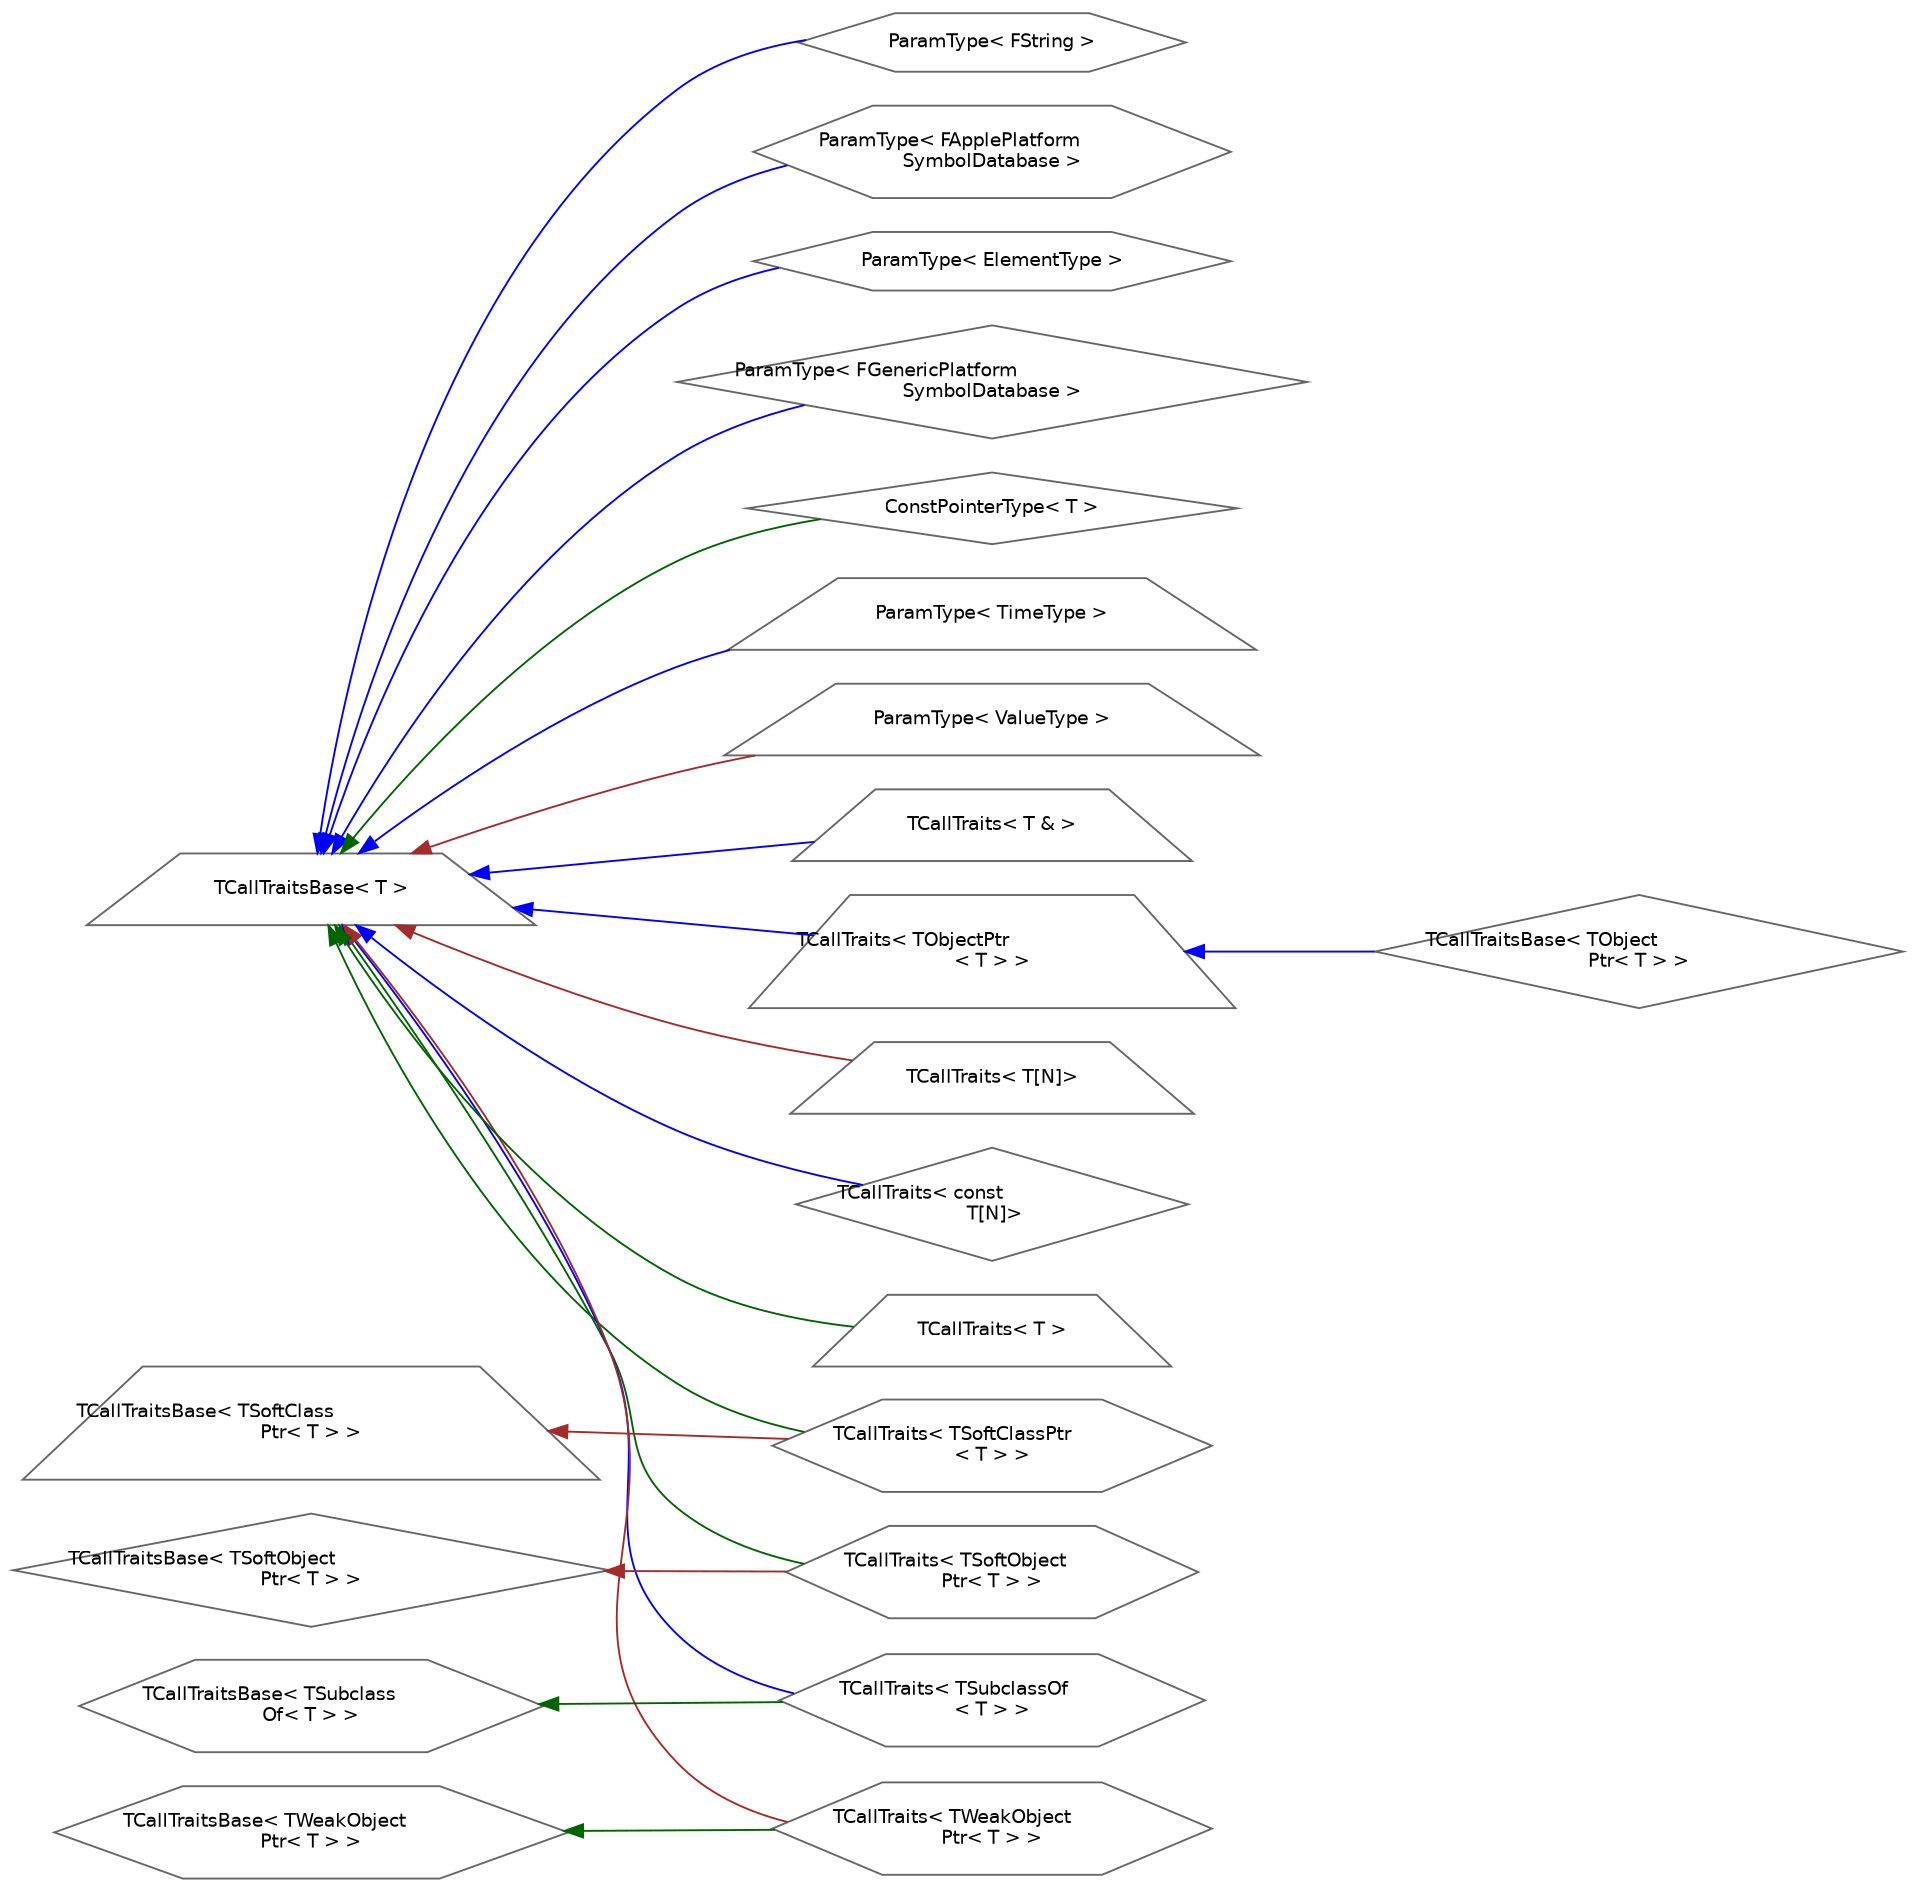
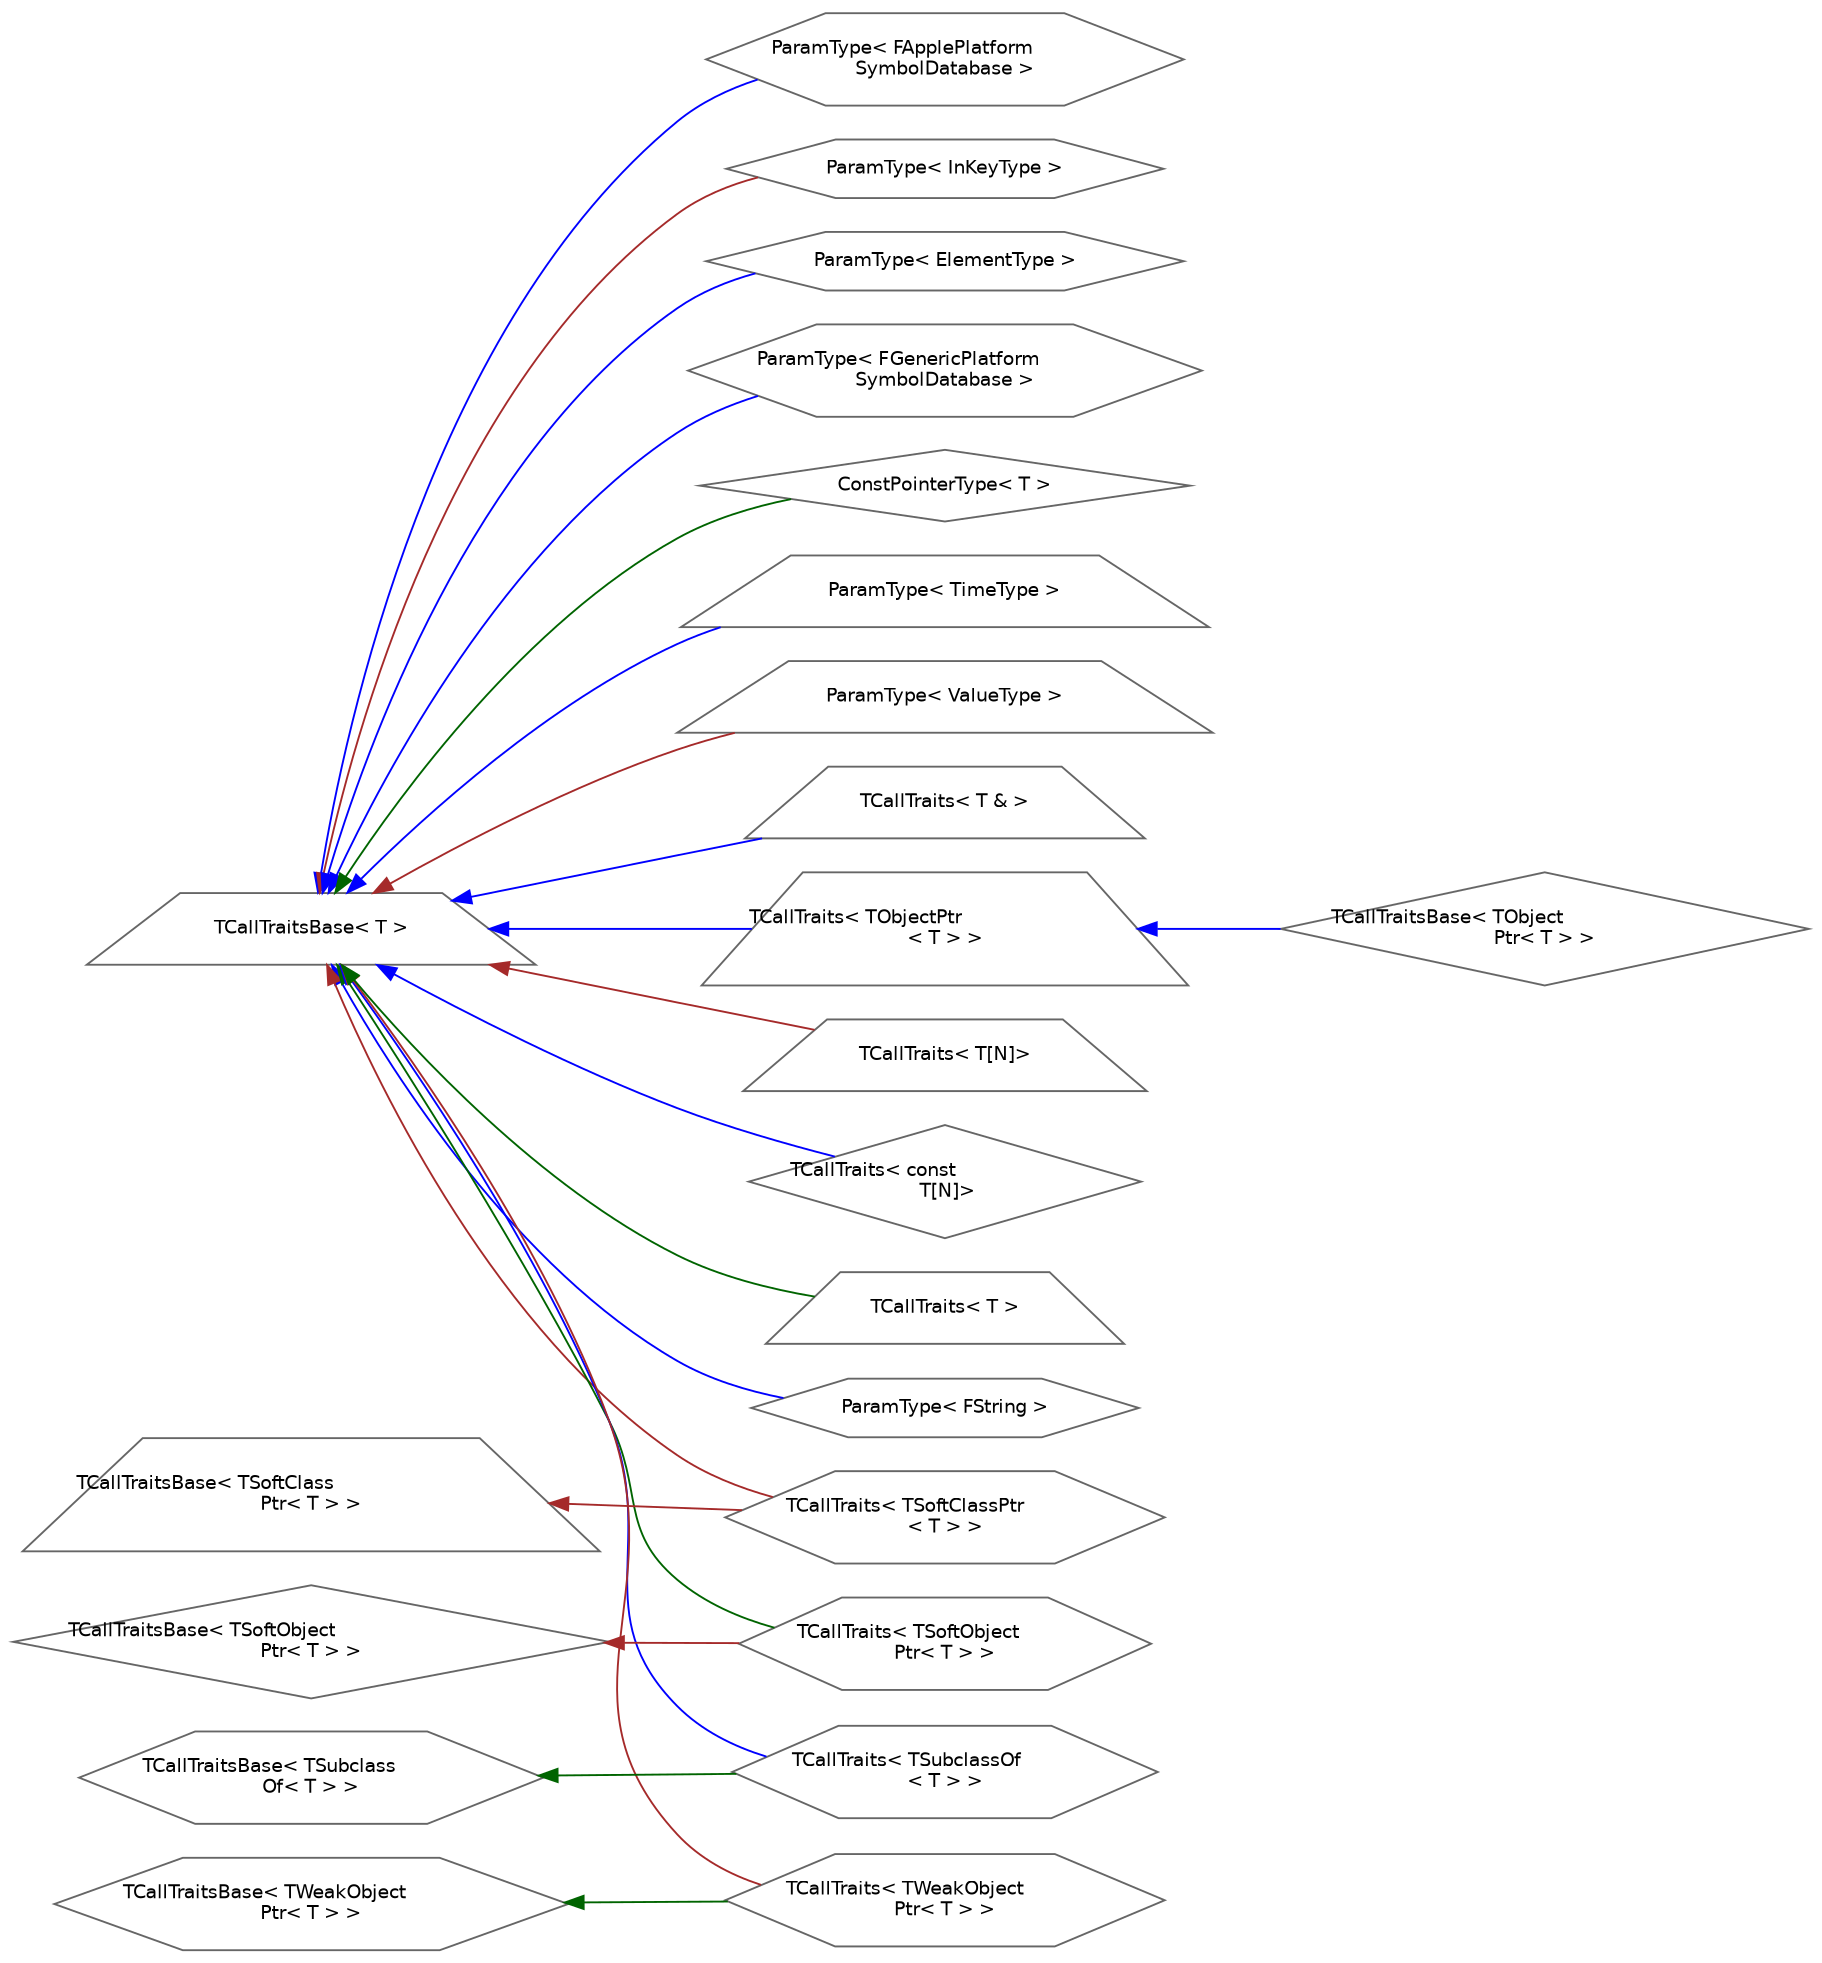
node "ParamType< InKeyType >": added
node "ParamType< FGenericPlatform SymbolDatabase >": shape diamond -> hexagon
edge "TCallTraits< TSoftClassPtr < T > >" -> "TCallTraitsBase< T >": color darkgreen -> brown
